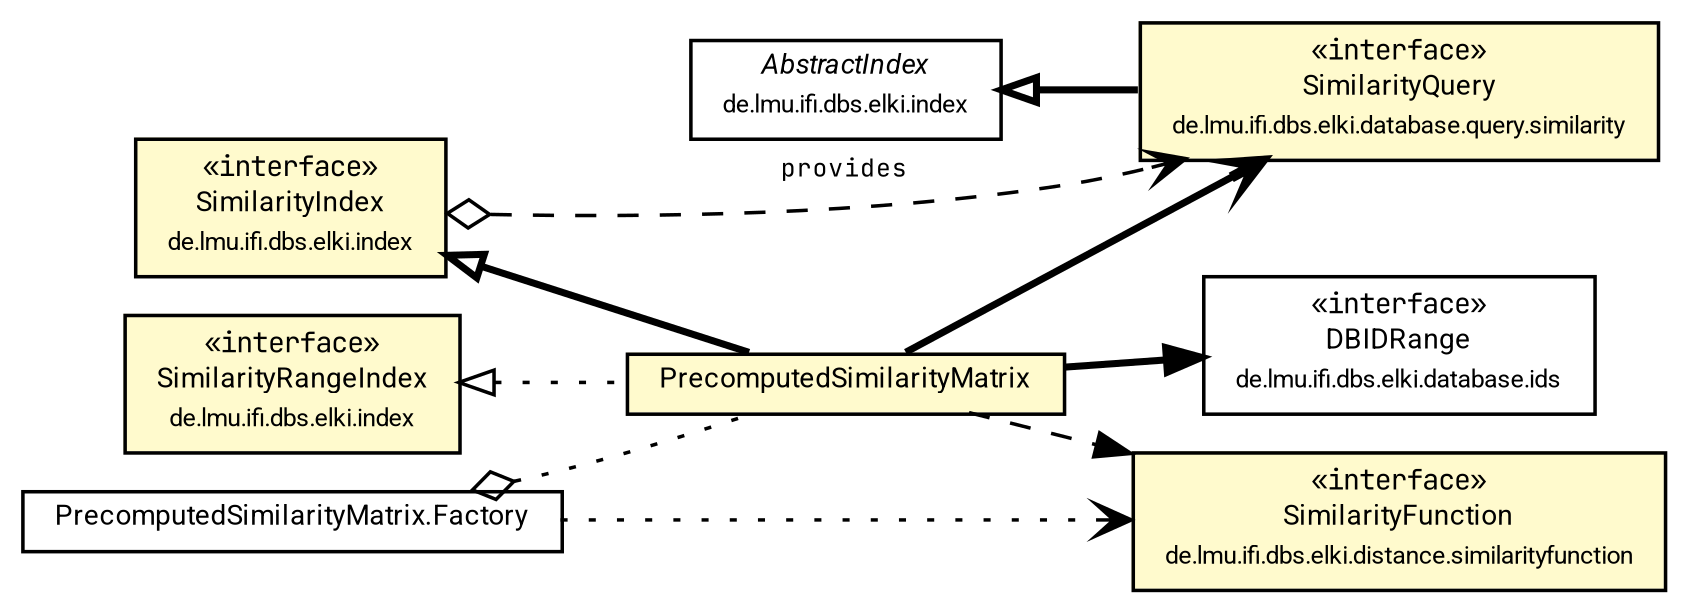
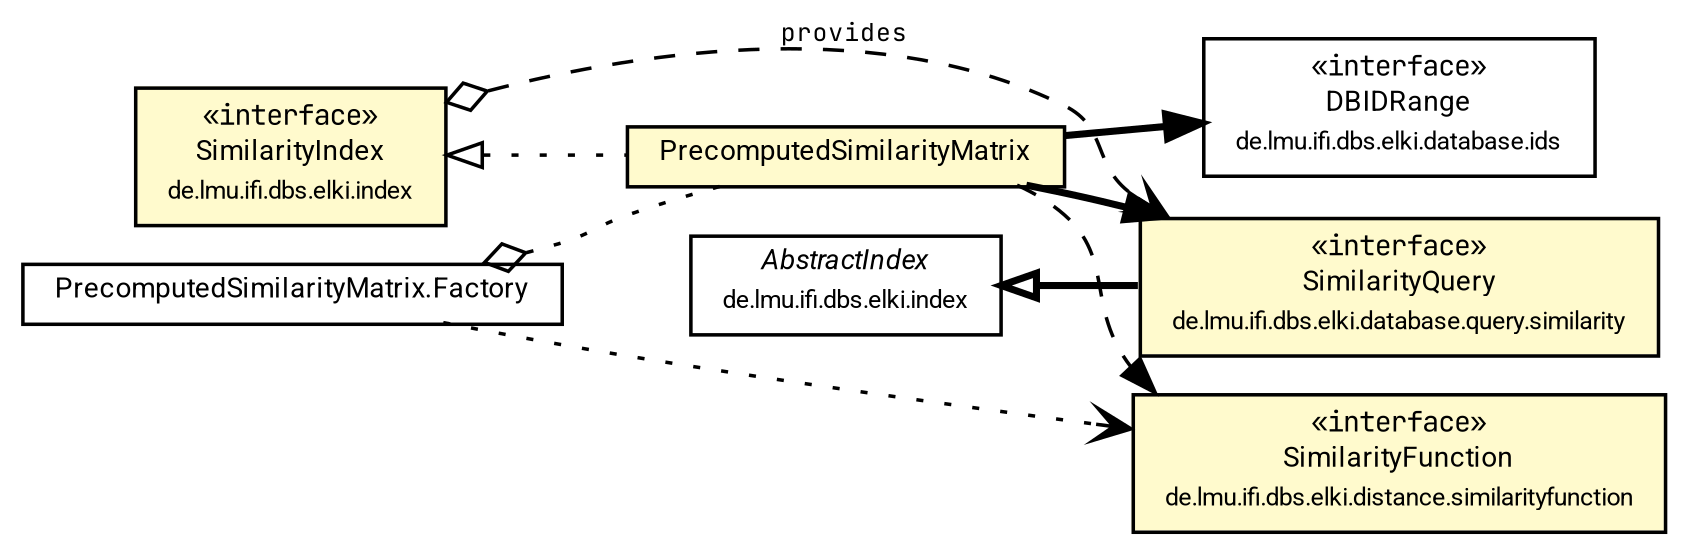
edge "PrecomputedSimilarityMatrix" -> "SimilarityQuery": arrowhead open -> normal
edge "PrecomputedSimilarityMatrix" -> "SimilarityIndex": style bold -> dotted
node "SimilarityRangeIndex": removed
